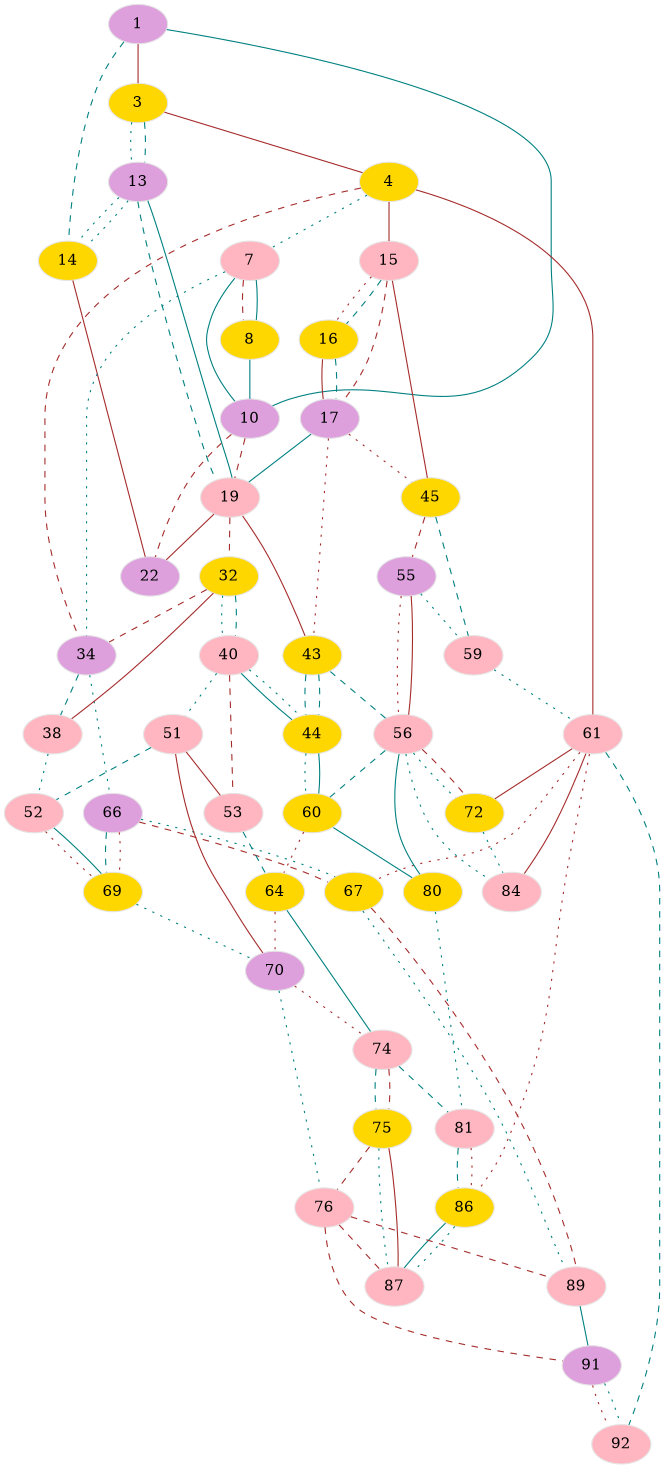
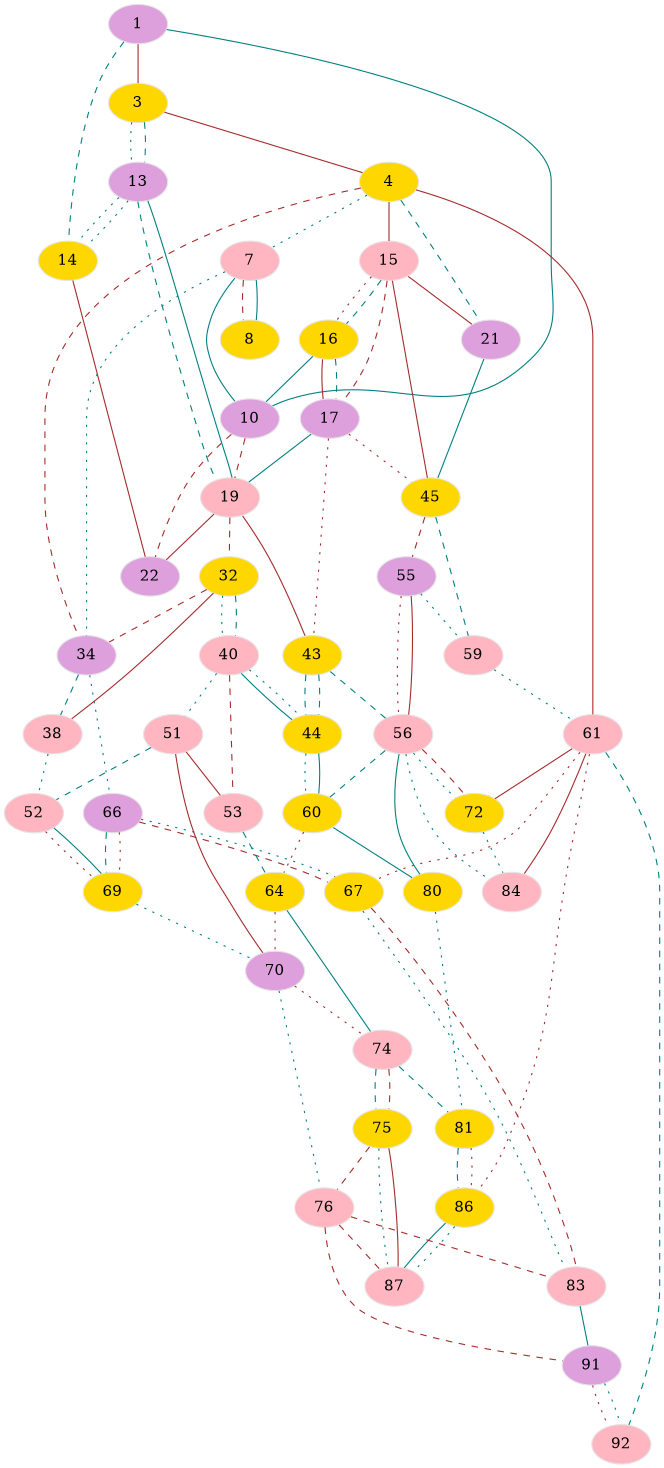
node "21": added
edge "8" -- "10": now "16" -- "10"
node "81": fillcolor lightpink -> gold
node "89": label "89" -> "83"
